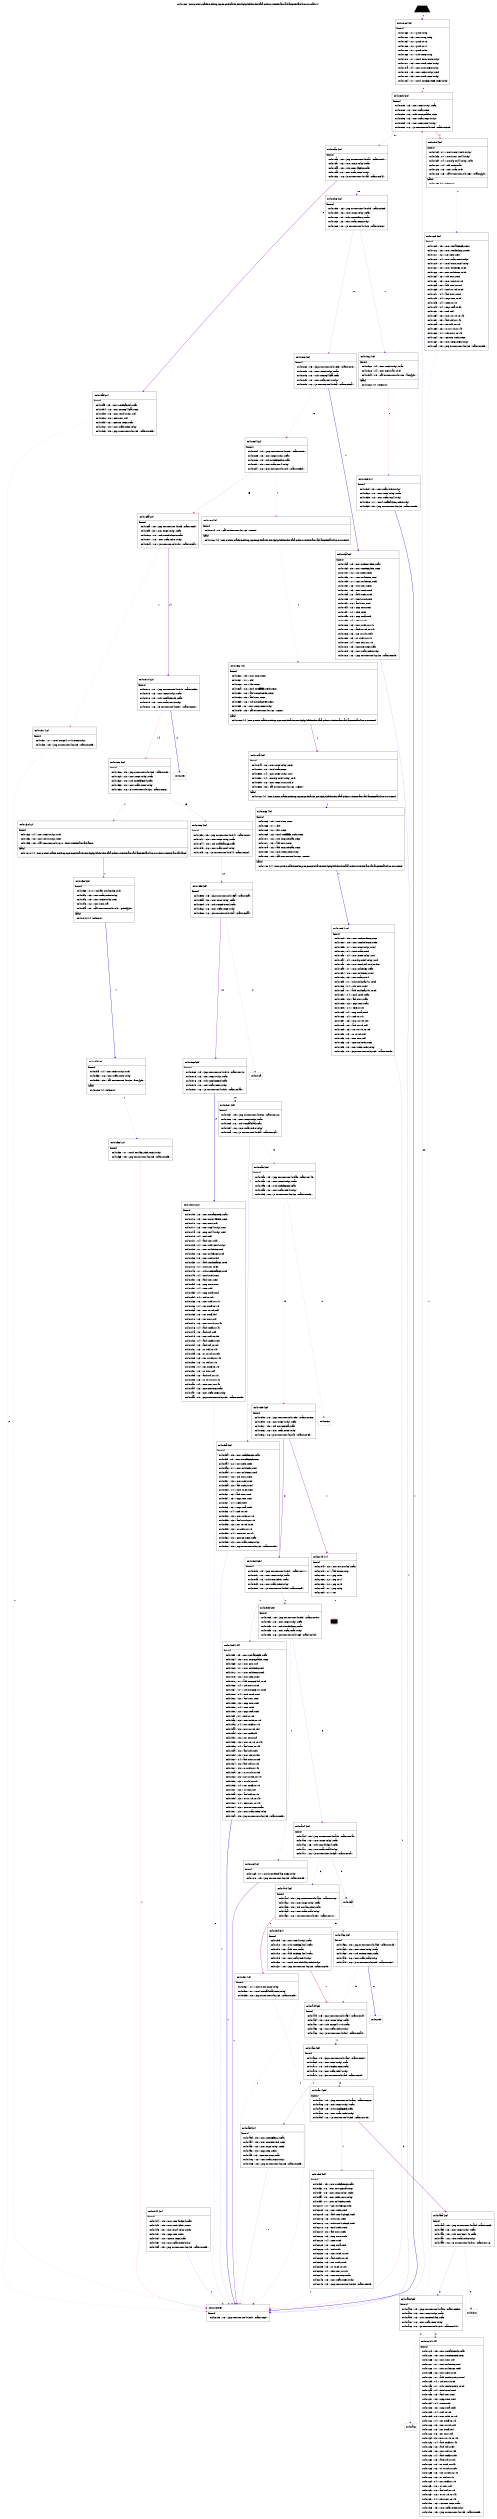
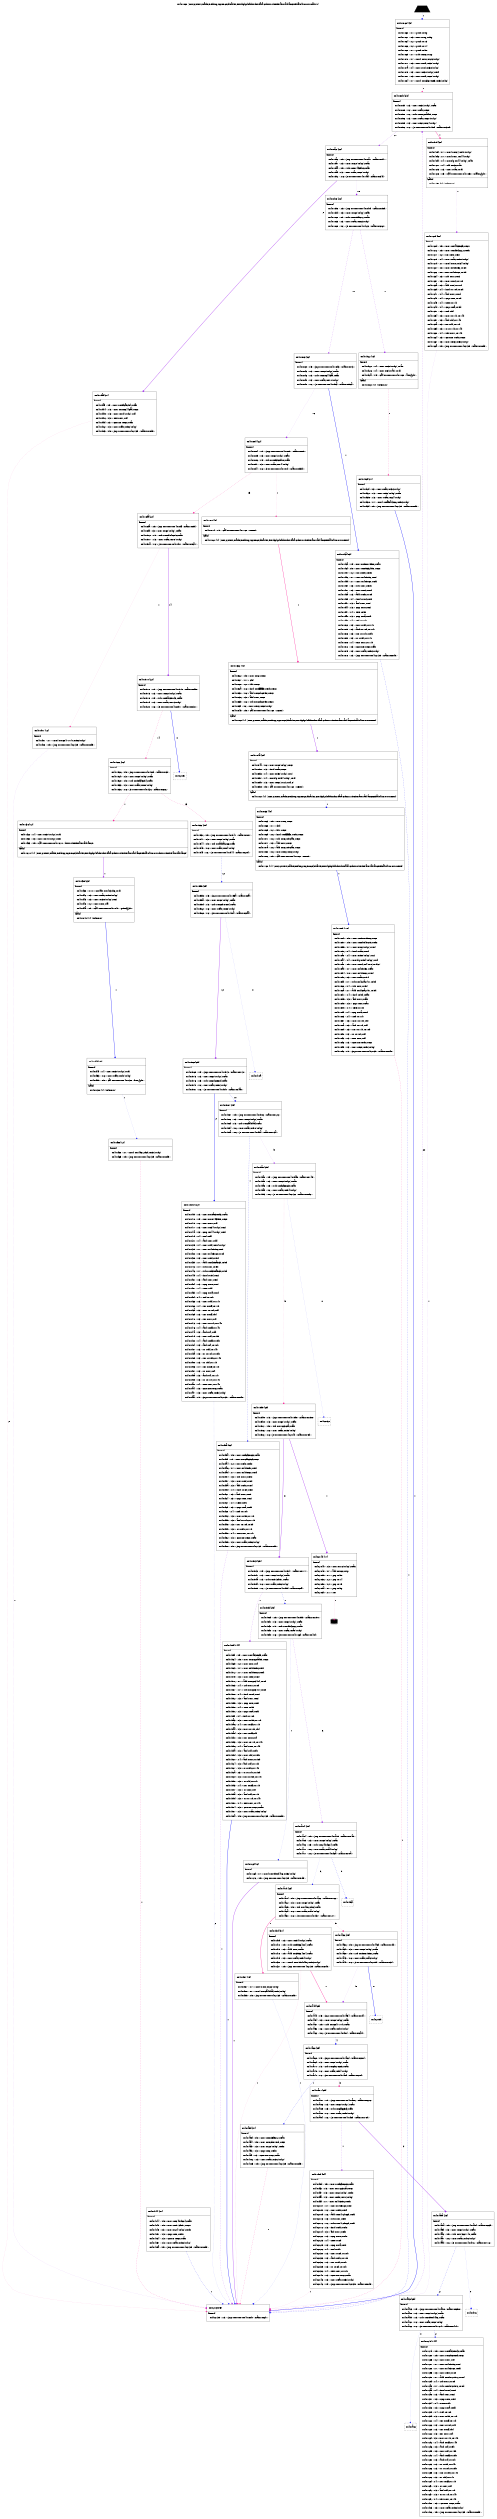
edge "0x401e1d [5]" -> "0x401e22 [40]": style dotted -> bold
